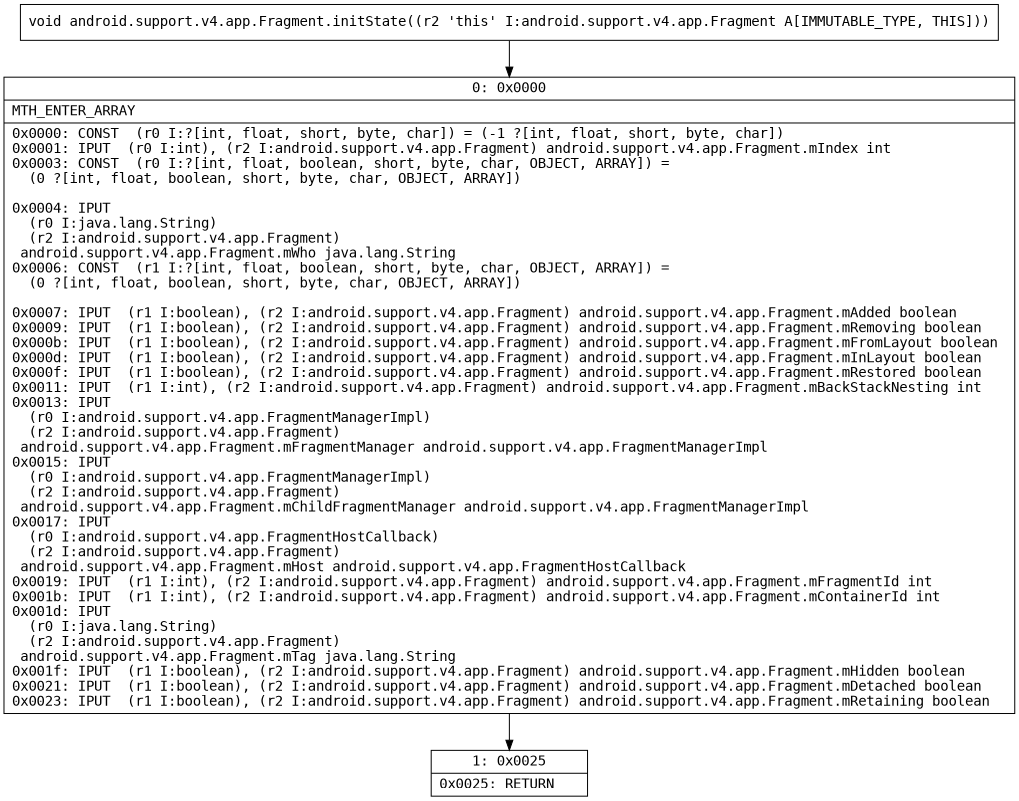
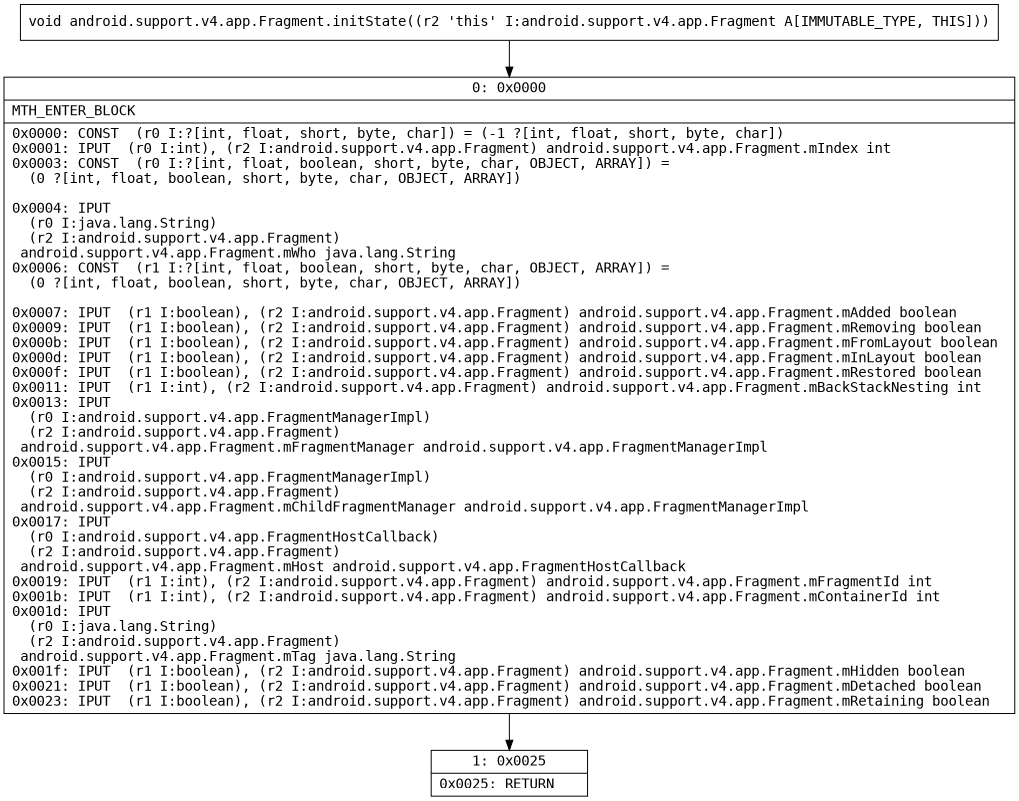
node "0: 0x0000": text "MTH_ENTER_ARRAY" -> "MTH_ENTER_BLOCK"
